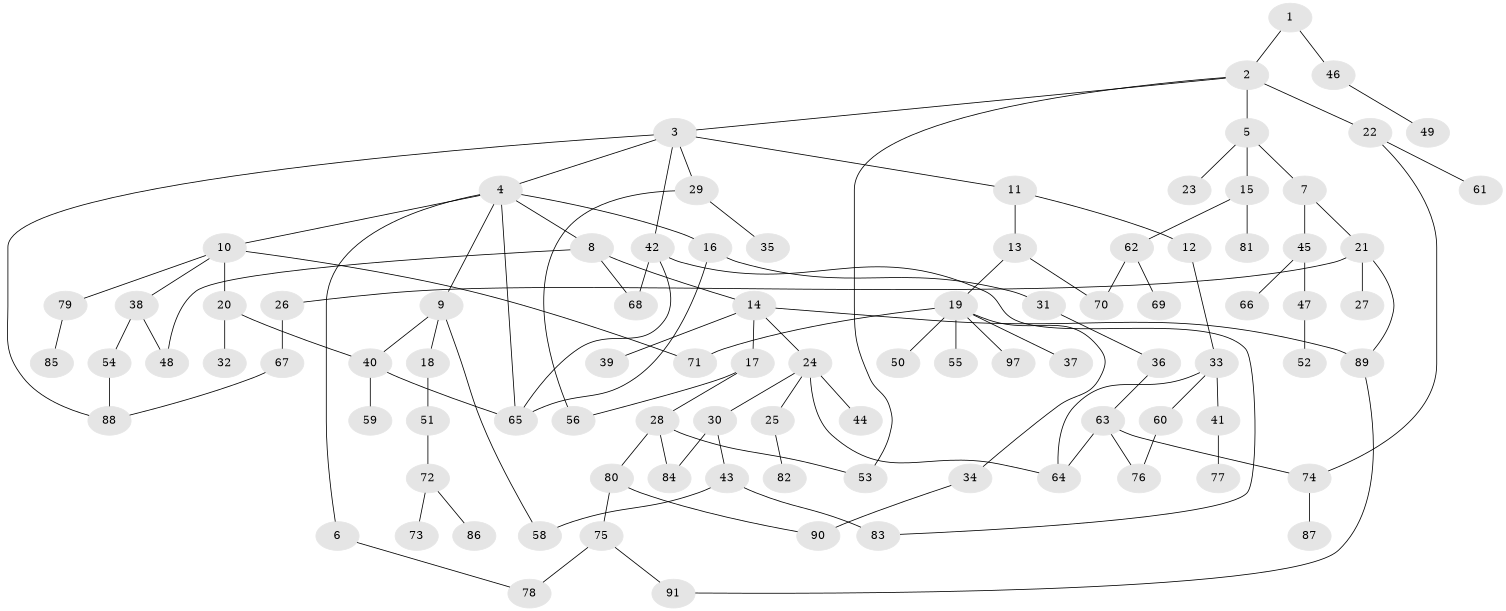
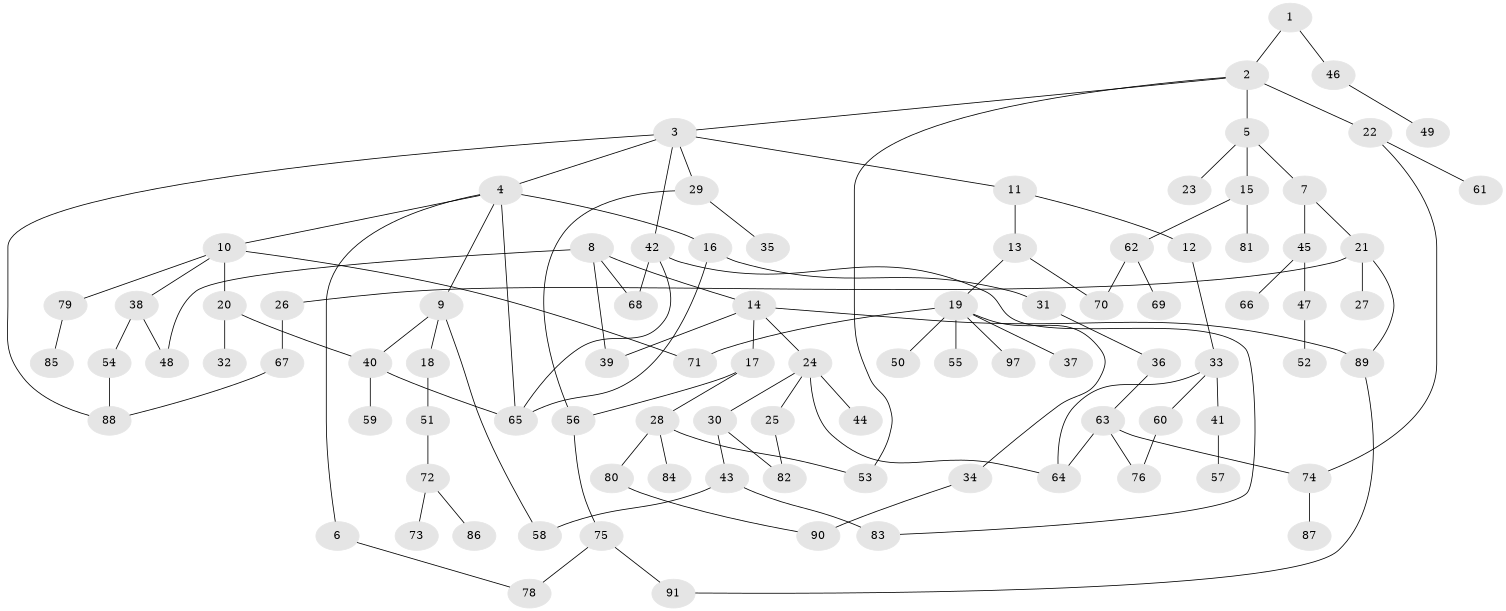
edge "4" -- "8": now "39" -- "8"
edge "30" -- "84": now "30" -- "82"
node "77": label "77" -> "57"
edge "80" -- "75": now "56" -- "75"
